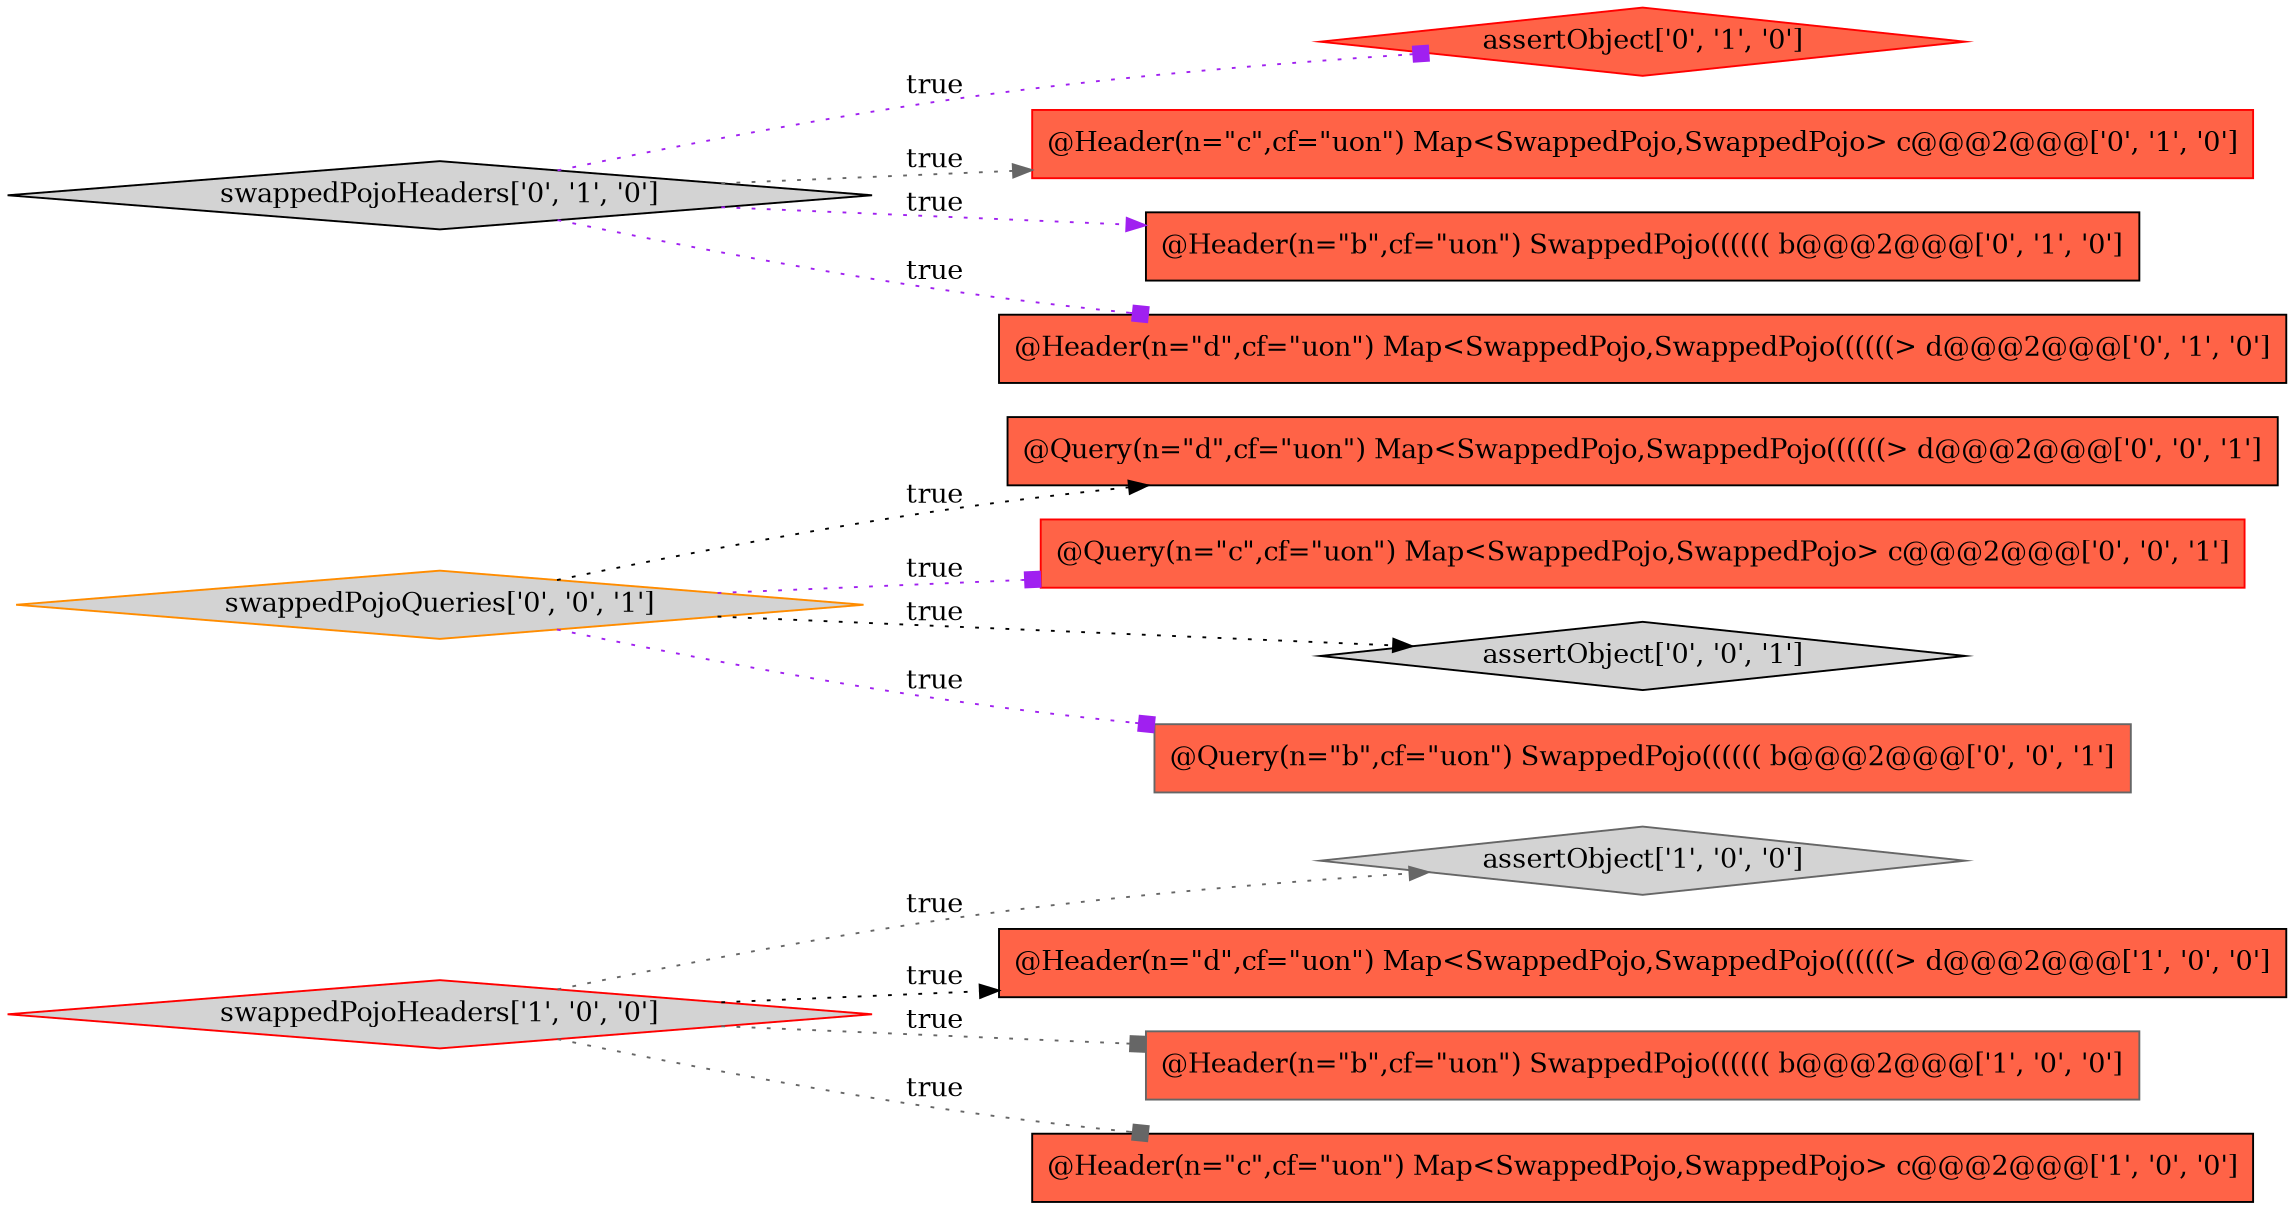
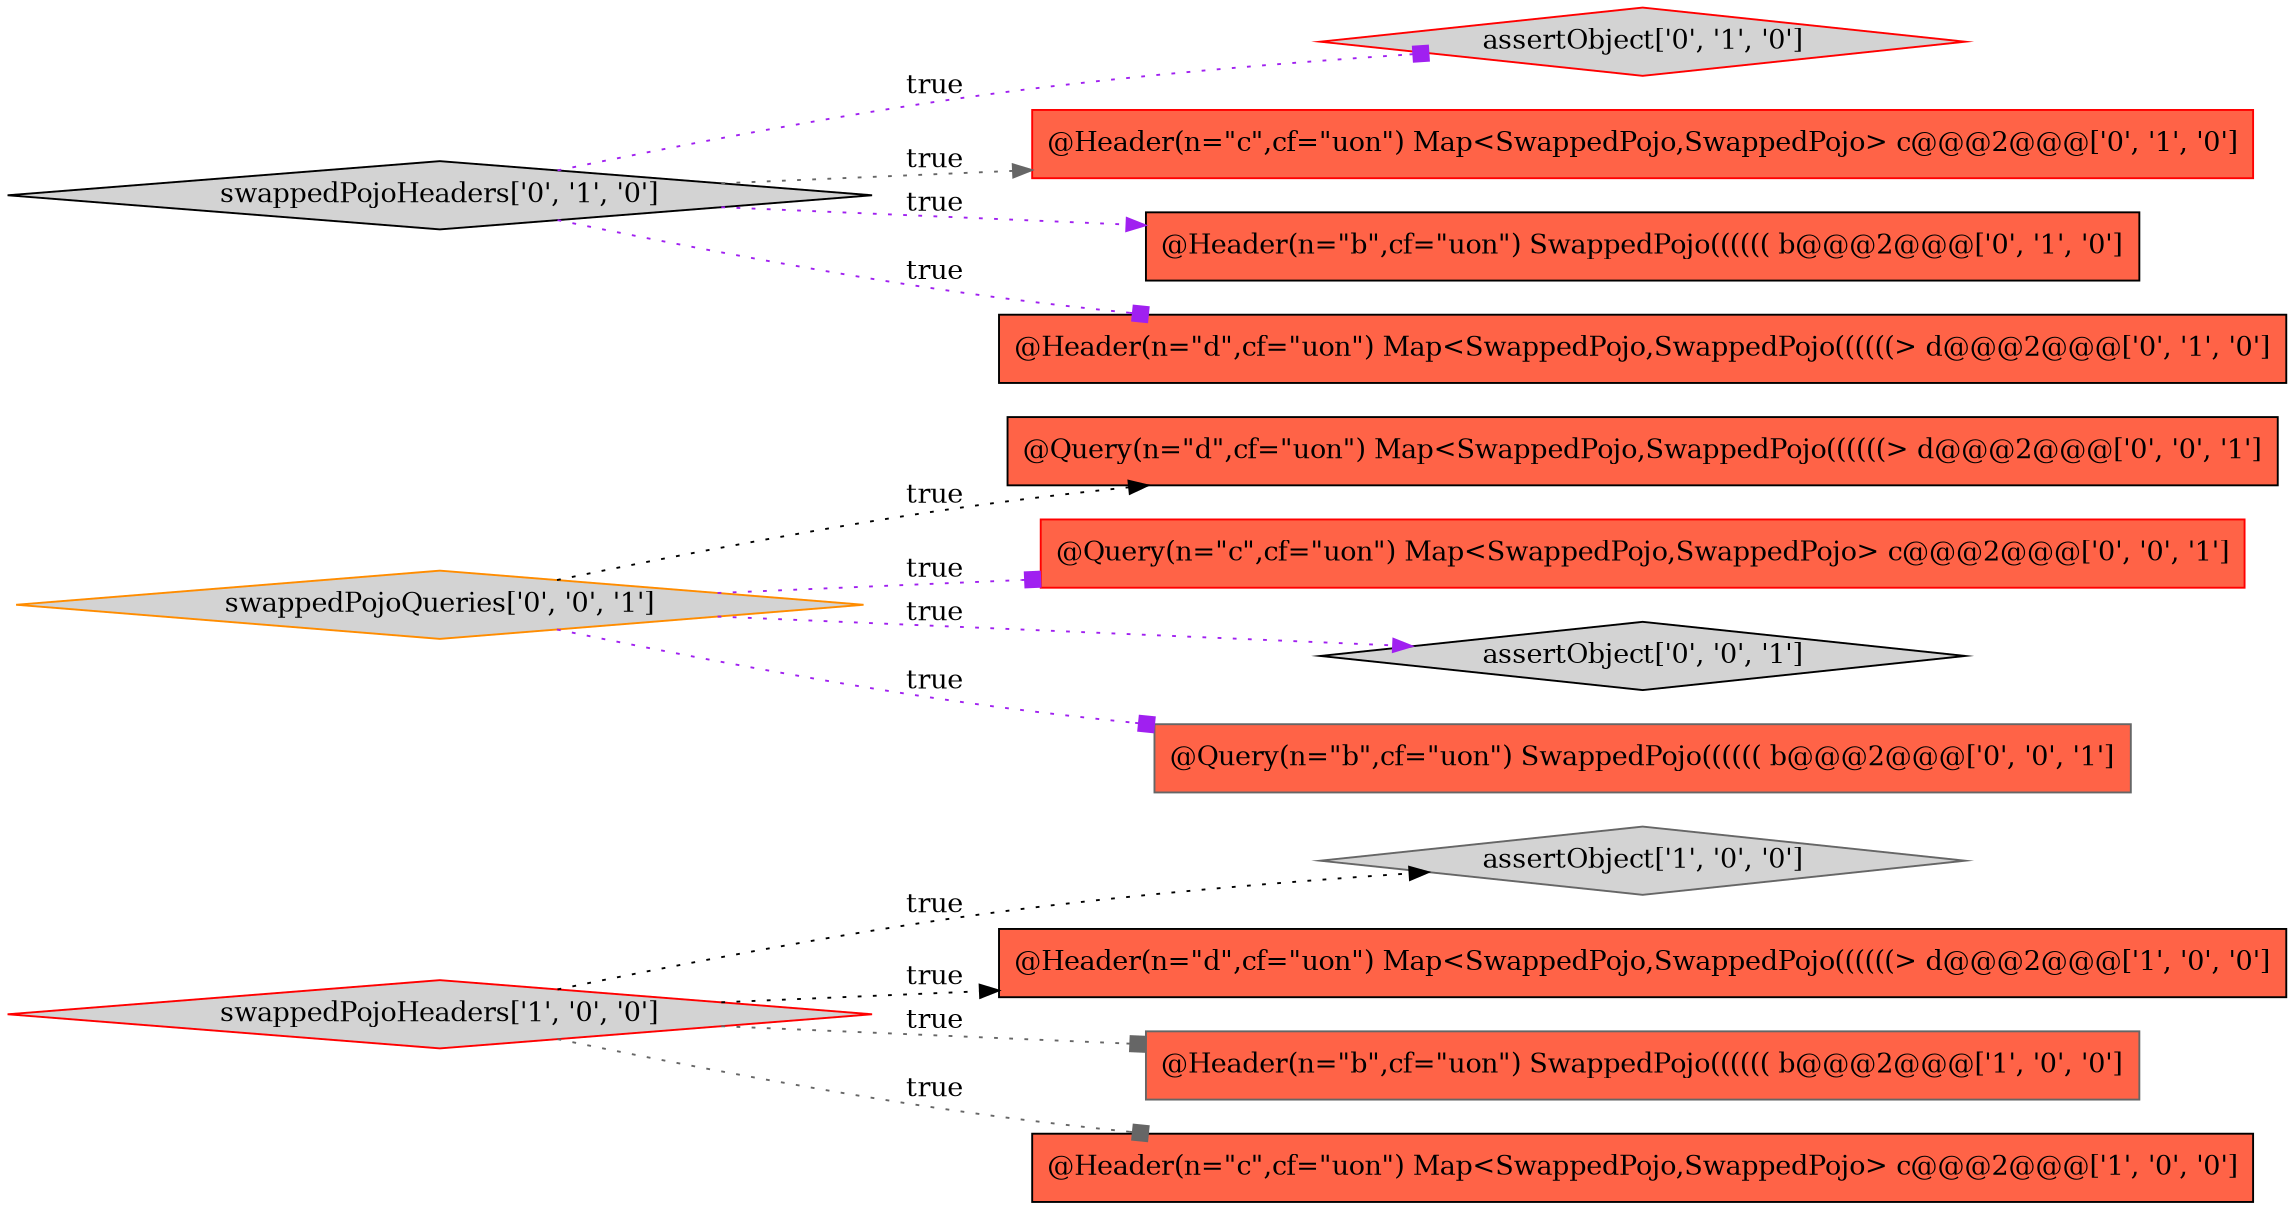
node "assertObject['0', '1', '0']": fillcolor tomato -> lightgray
edge "swappedPojoQueries['0', '0', '1']" -> "assertObject['0', '0', '1']": color black -> purple
edge "swappedPojoHeaders['1', '0', '0']" -> "assertObject['1', '0', '0']": color gray40 -> black
